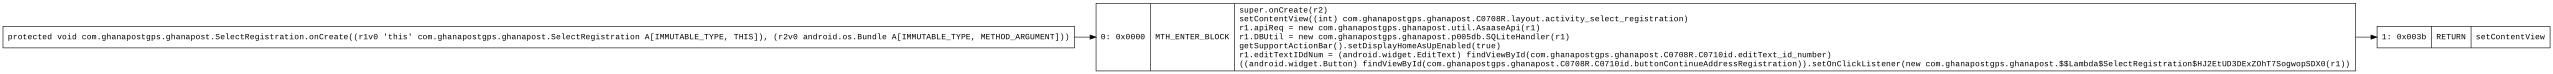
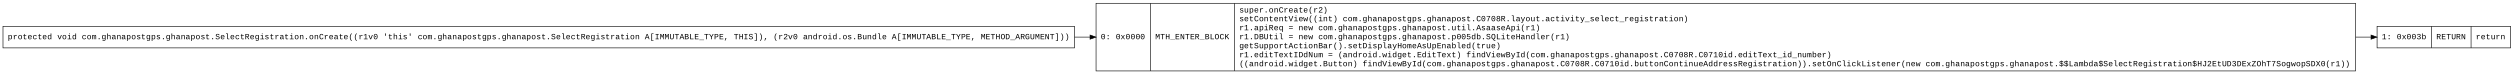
node "1: 0x003b": text "setContentView" -> "return"
